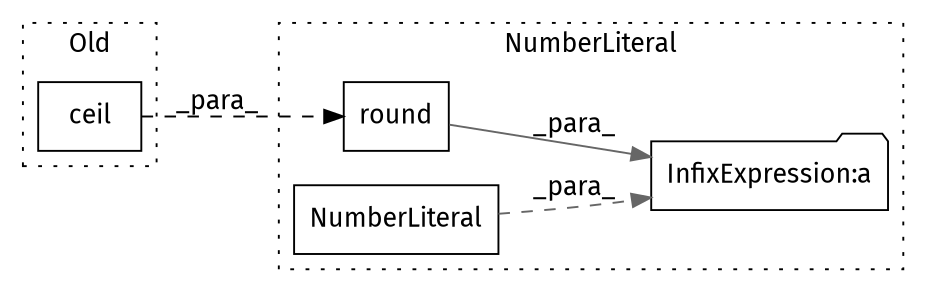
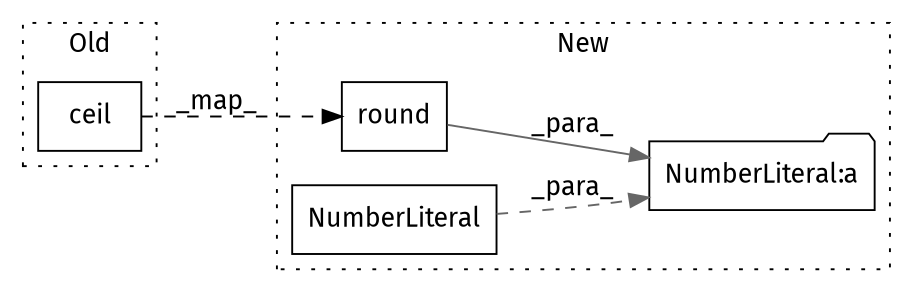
cluster "NumberLiteral": label "NumberLiteral" -> "New"
edge "ceil" -> "round": label "_para_" -> "_map_"
node "InfixExpression:a": label "InfixExpression:a" -> "NumberLiteral:a"
